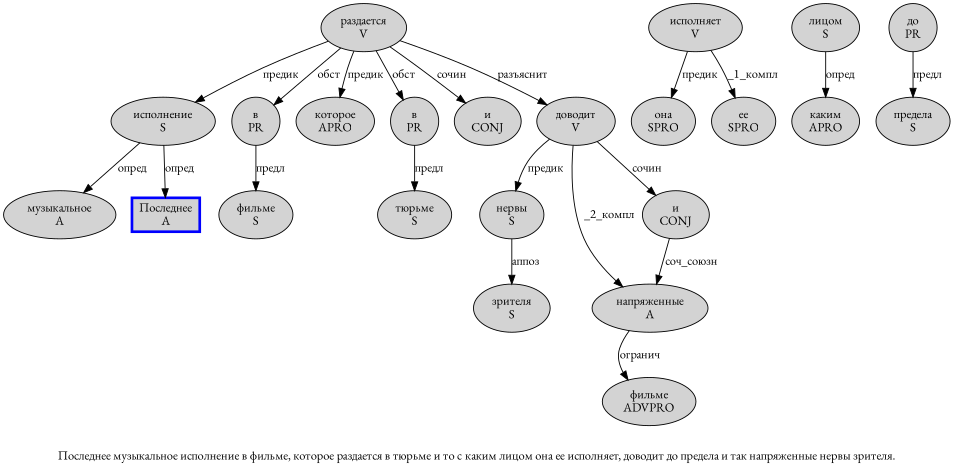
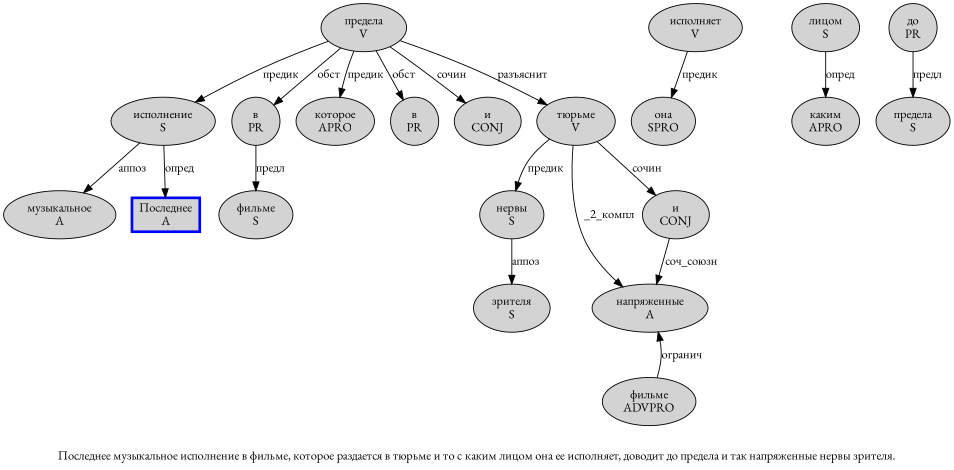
node "раздается V": label "раздается V" -> "предела V"
node "доводит V": label "доводит V" -> "тюрьме V"
node "ее SPRO": removed
edge "исполнение S" -> "музыкальное A": label "опред" -> "аппоз"
node "тюрьме S": removed
edge "напряженные A" -> "фильме ADVPRO": reversed
